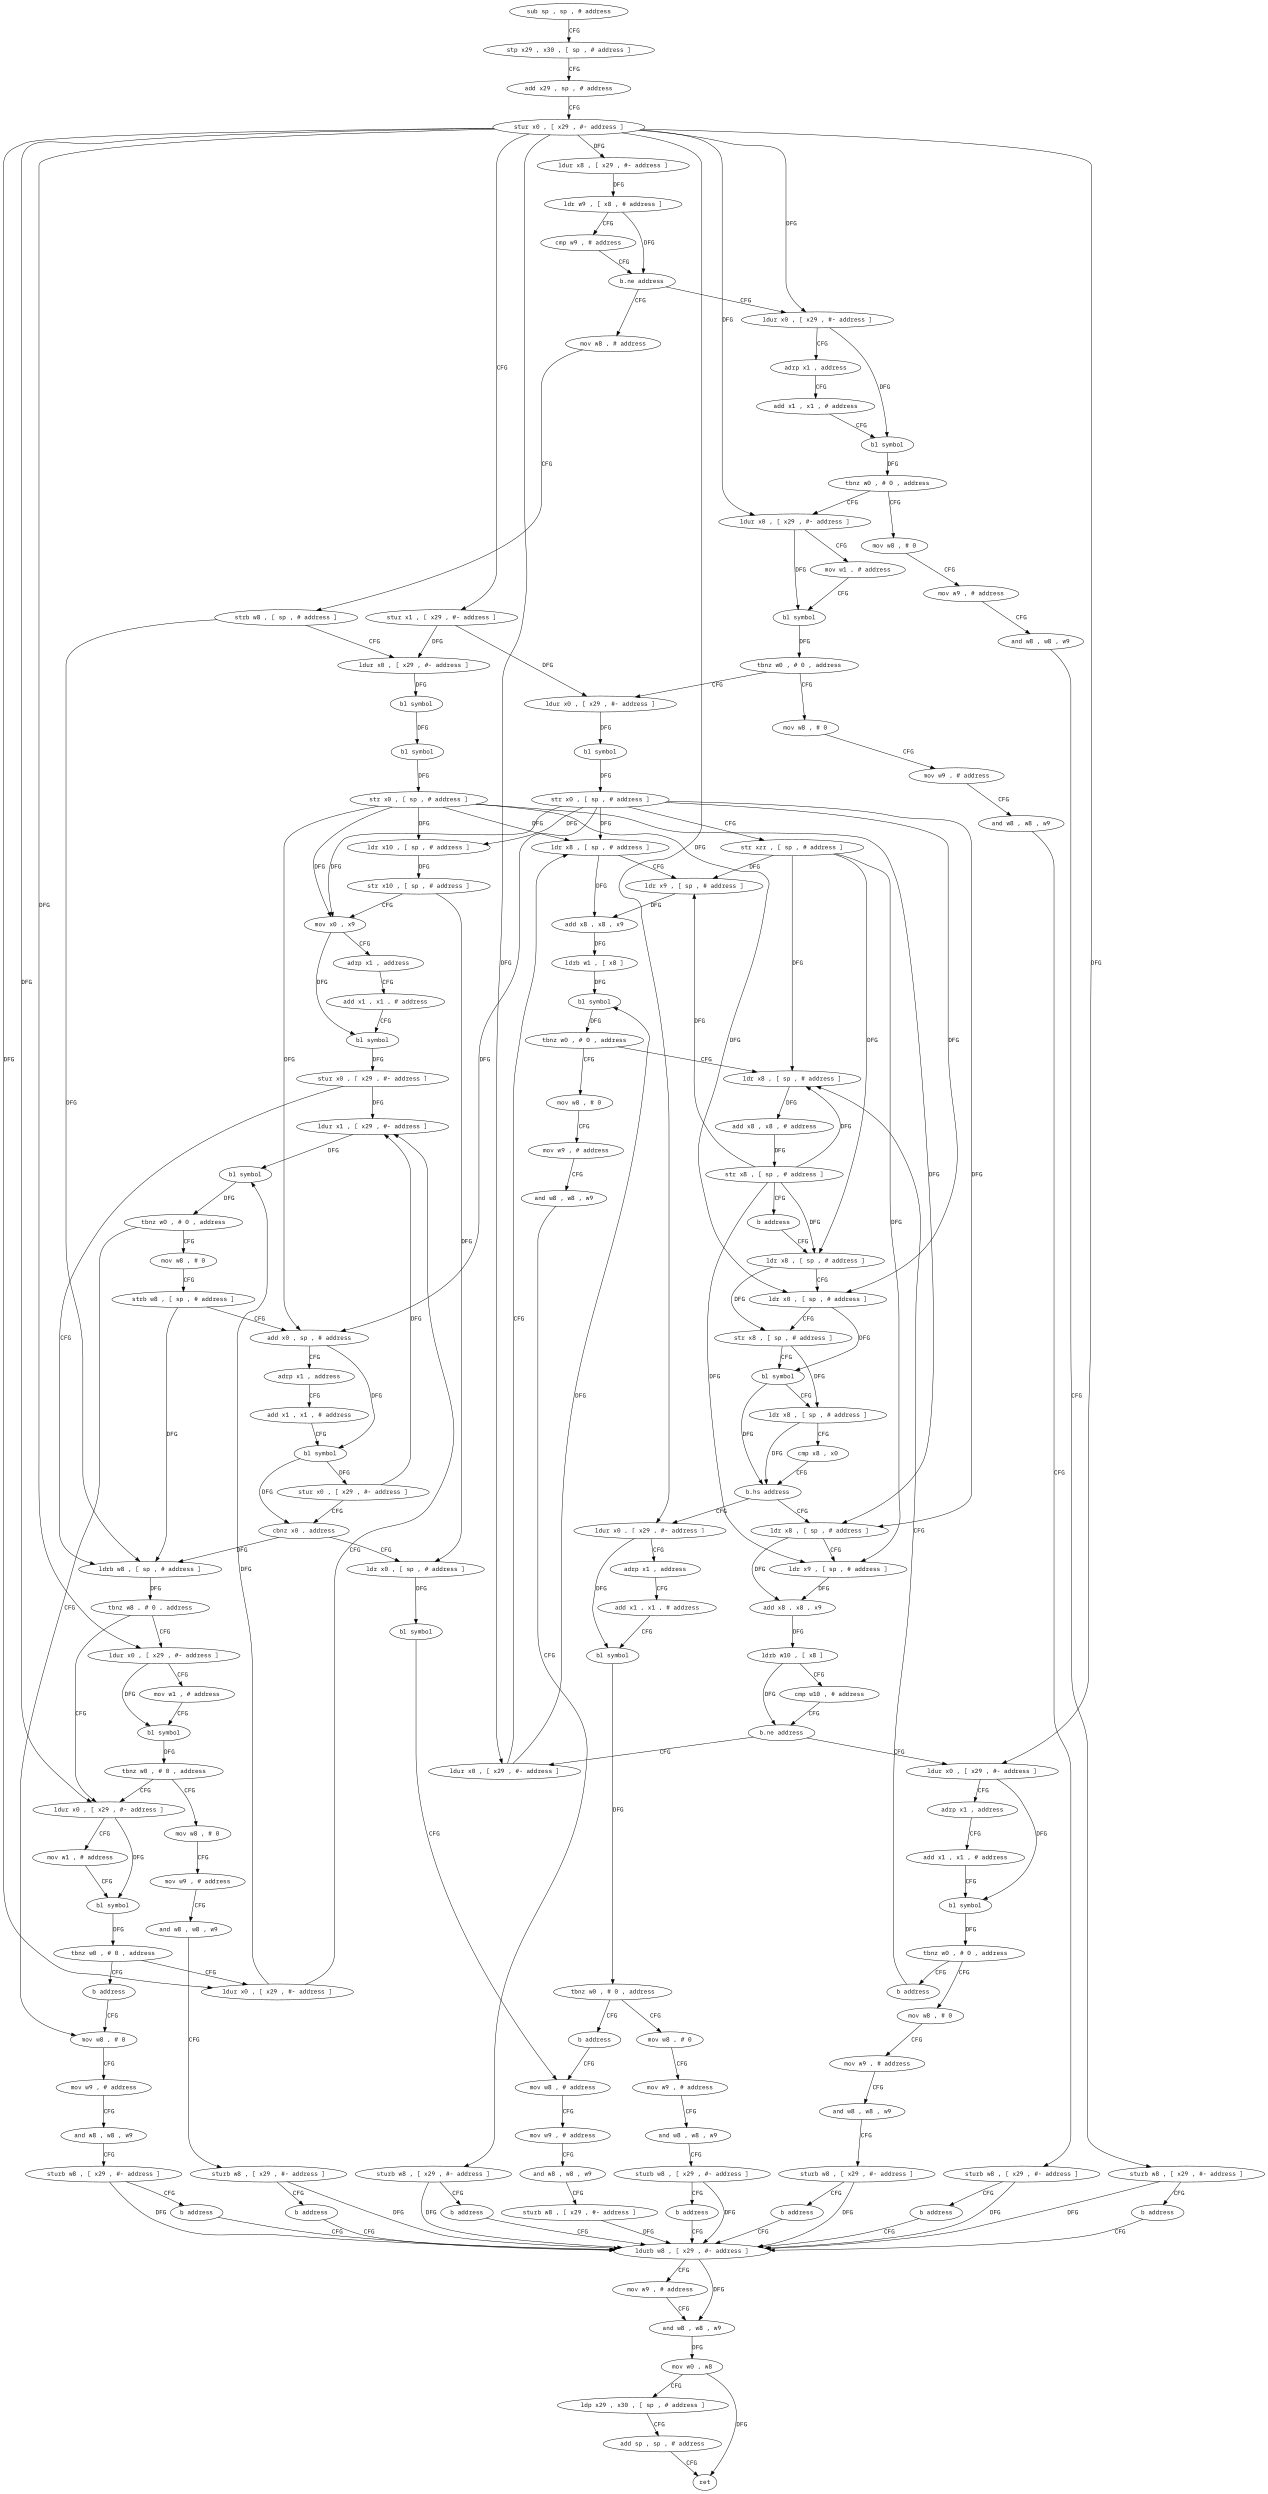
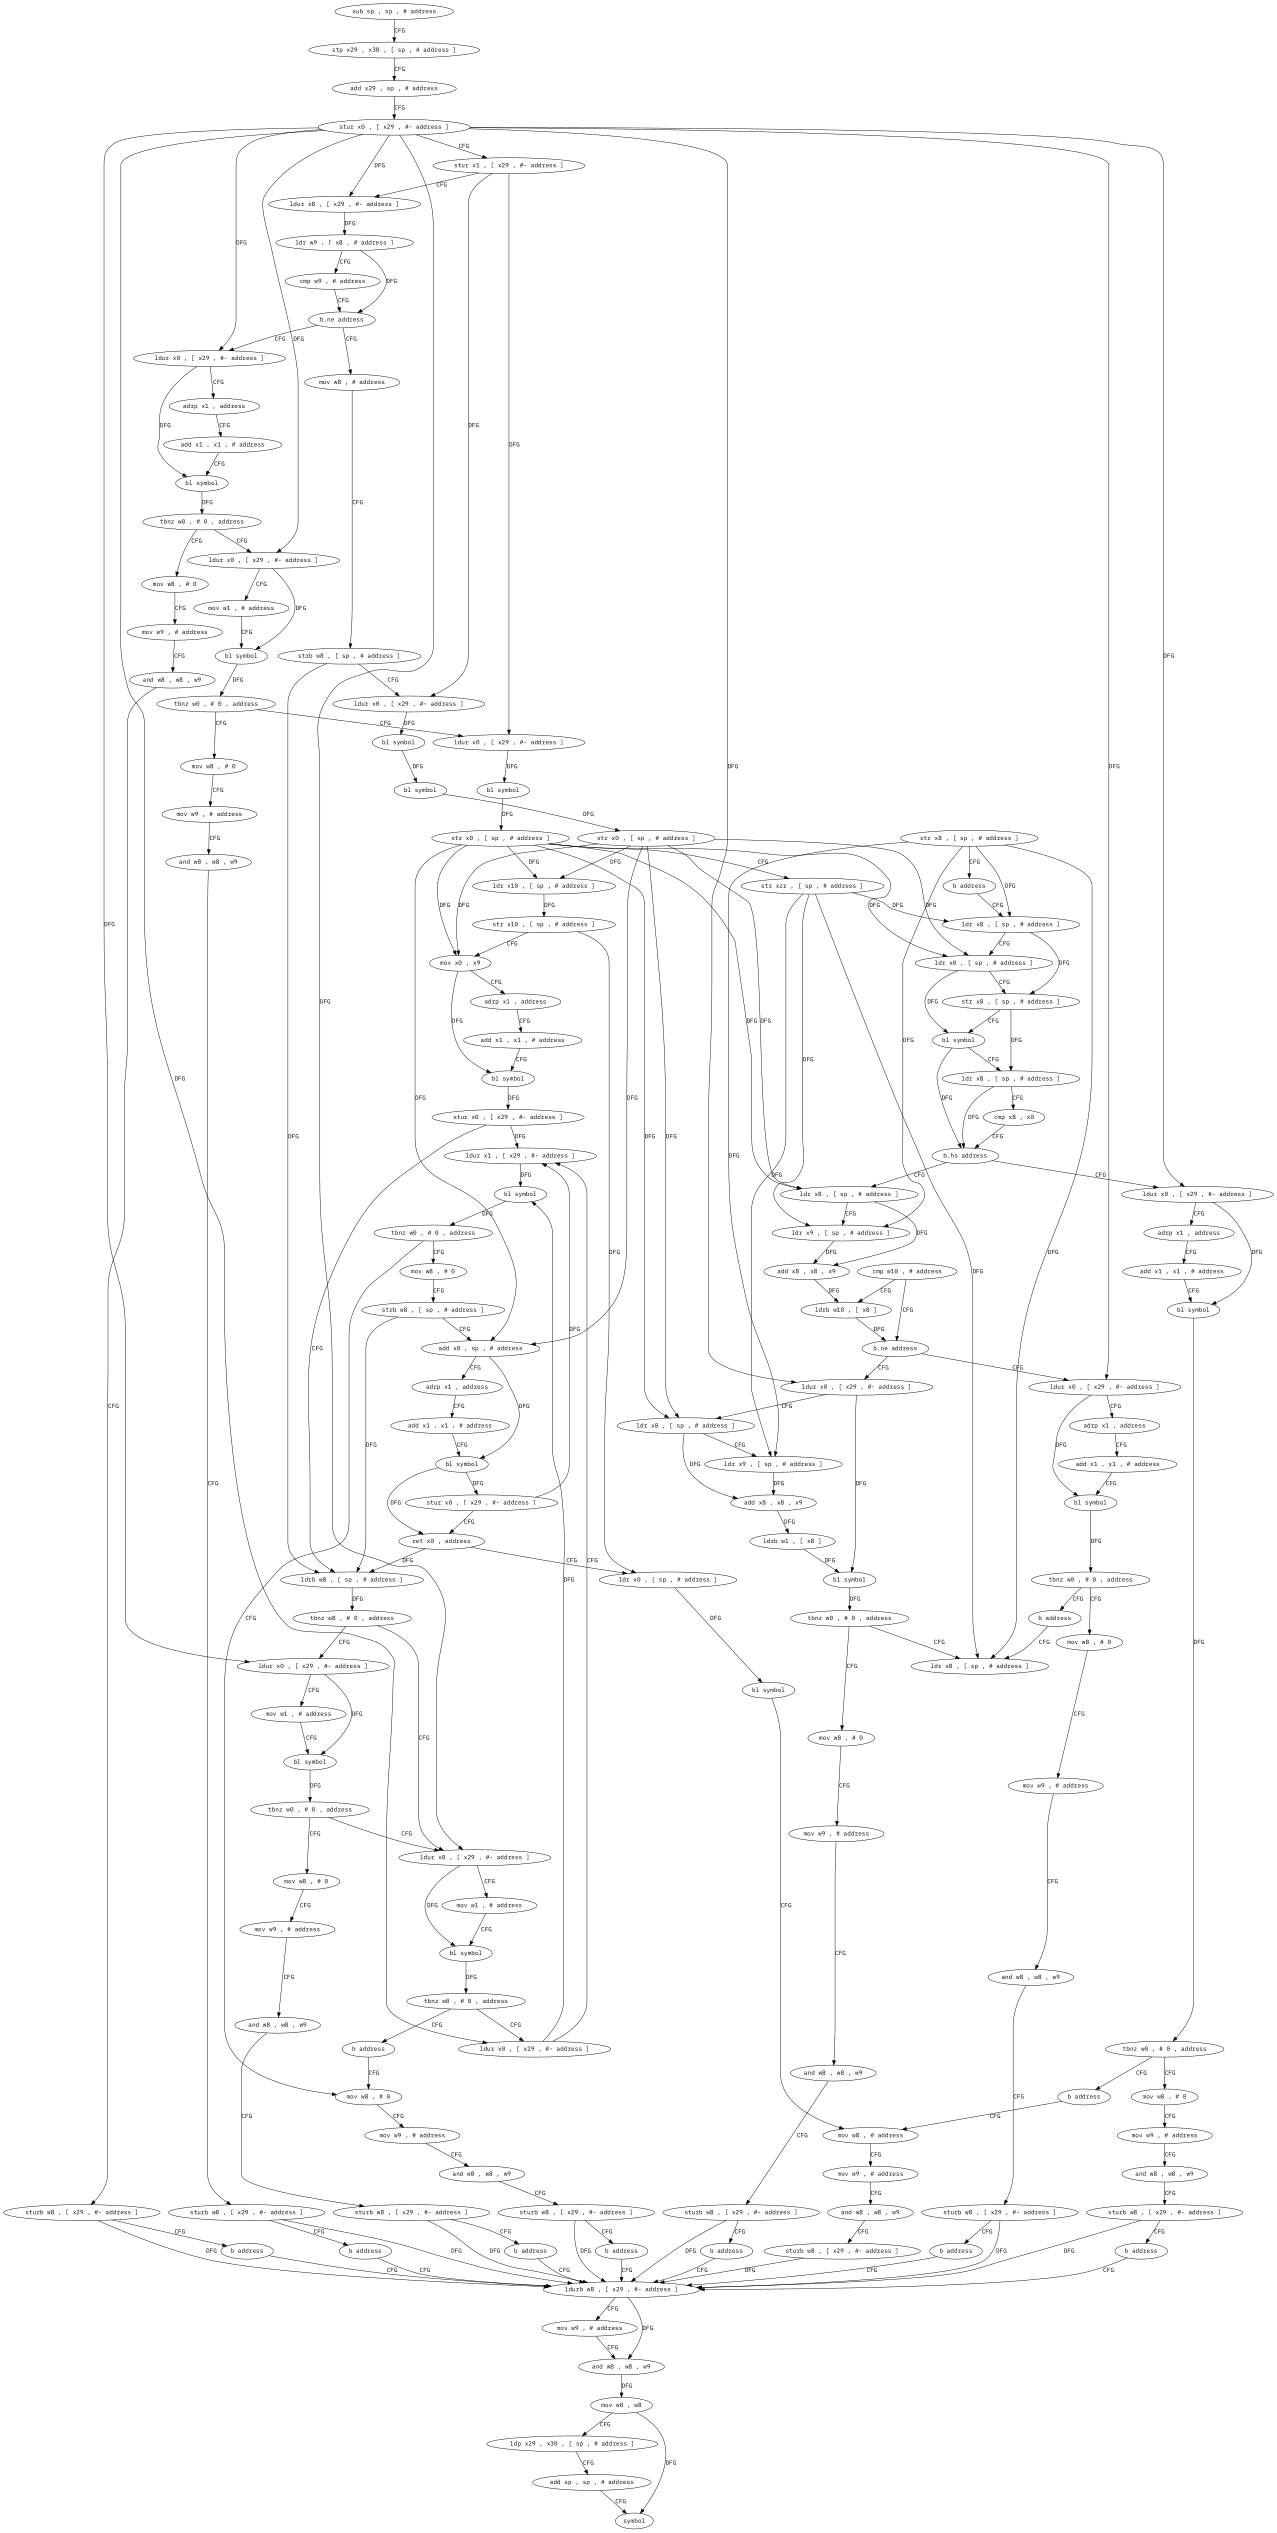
edge "stur x1 , [ x29 , #- address ]" -> "ldur x8 , [ x29 , #- address ]": added, label "CFG"
node "add x8 , x8 , # address": removed
node "cbnz x0 , address": label "cbnz x0 , address" -> "ret x0 , address"
edge "ldrb w10 , [ x8 ]" -> "cmp w10 , # address": reversed
node "ret": label "ret" -> "symbol"
